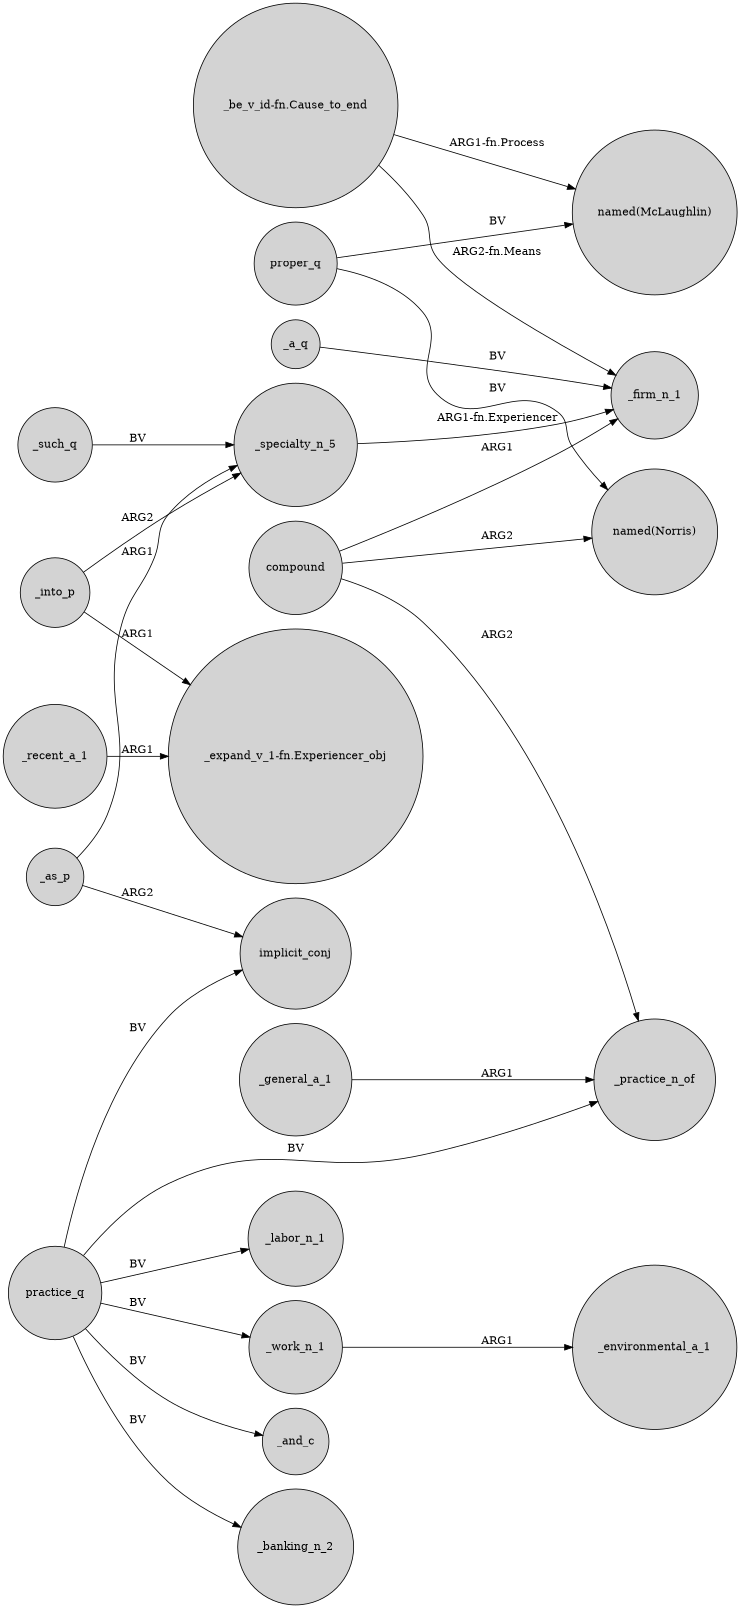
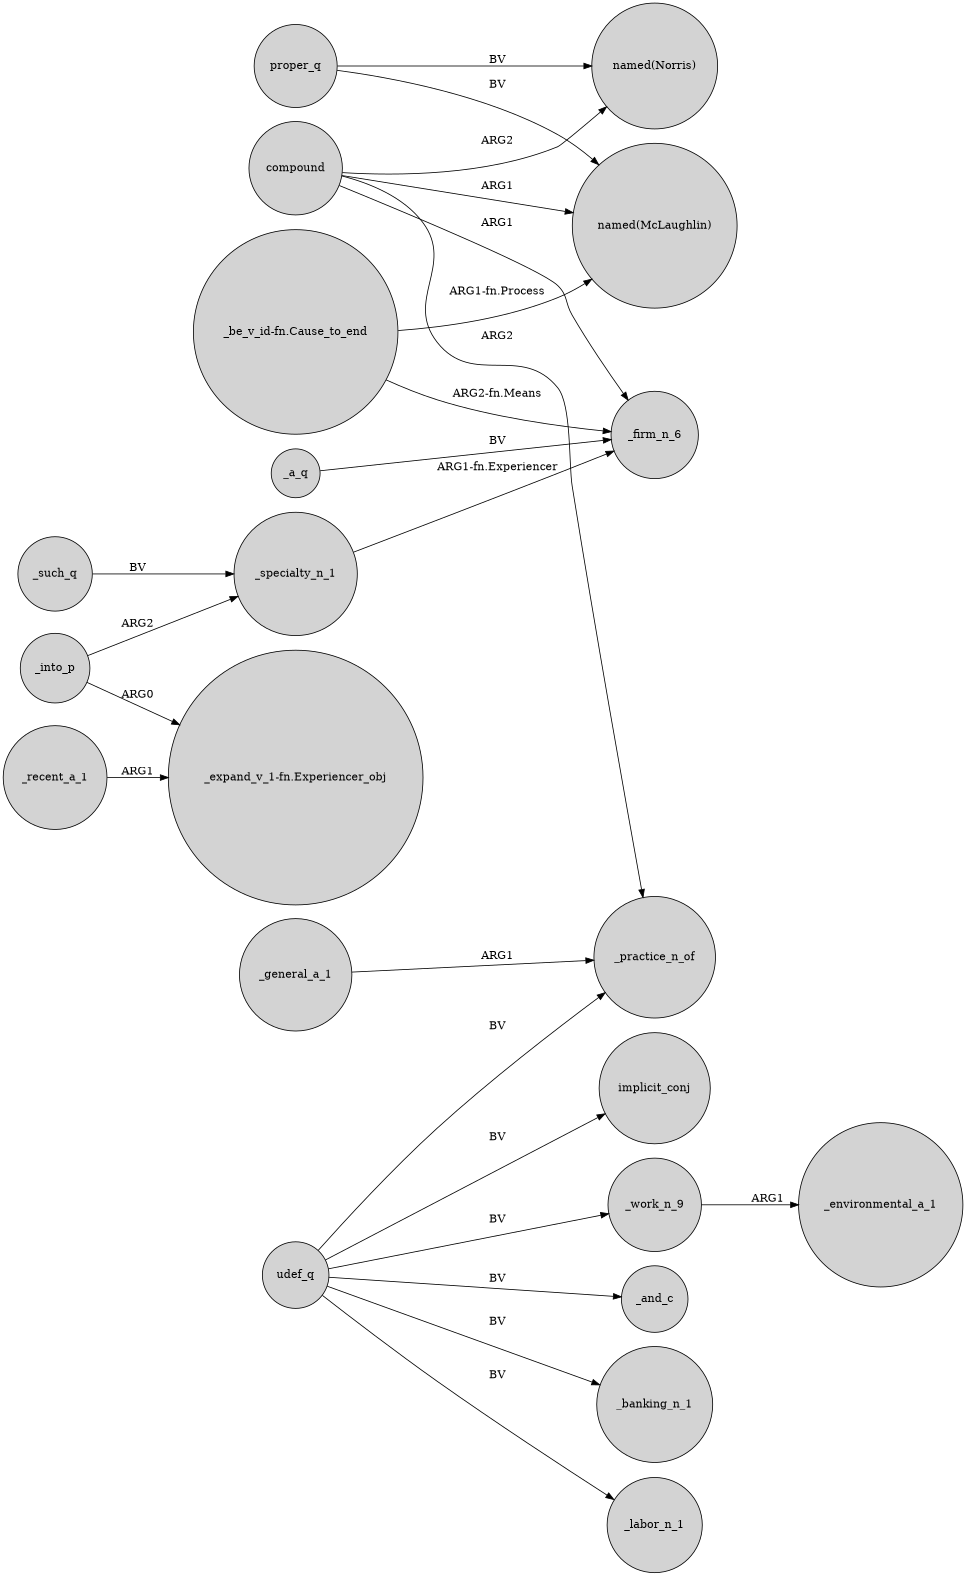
edge "compound" -> "named(McLaughlin)": added, label "ARG1"
node "_firm_n_1": label "_firm_n_1" -> "_firm_n_6"
node "_specialty_n_5": label "_specialty_n_5" -> "_specialty_n_1"
edge "_into_p" -> "_expand_v_1-fn.Experiencer_obj": label "ARG1" -> "ARG0"
node "_as_p": removed
node "practice_q": label "practice_q" -> "udef_q"
node "_work_n_1": label "_work_n_1" -> "_work_n_9"
node "_banking_n_2": label "_banking_n_2" -> "_banking_n_1"
